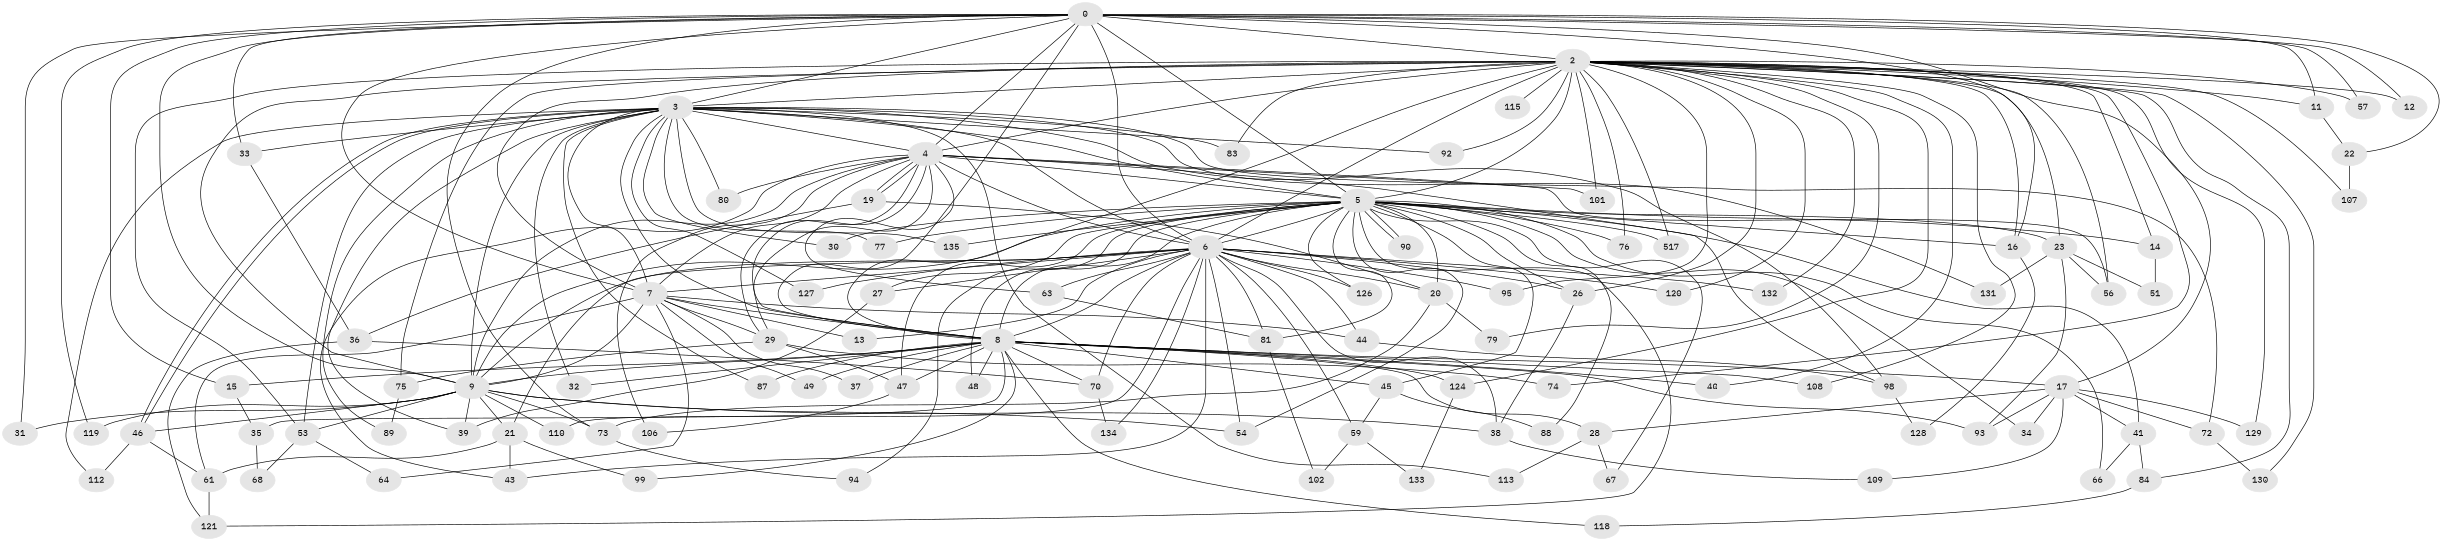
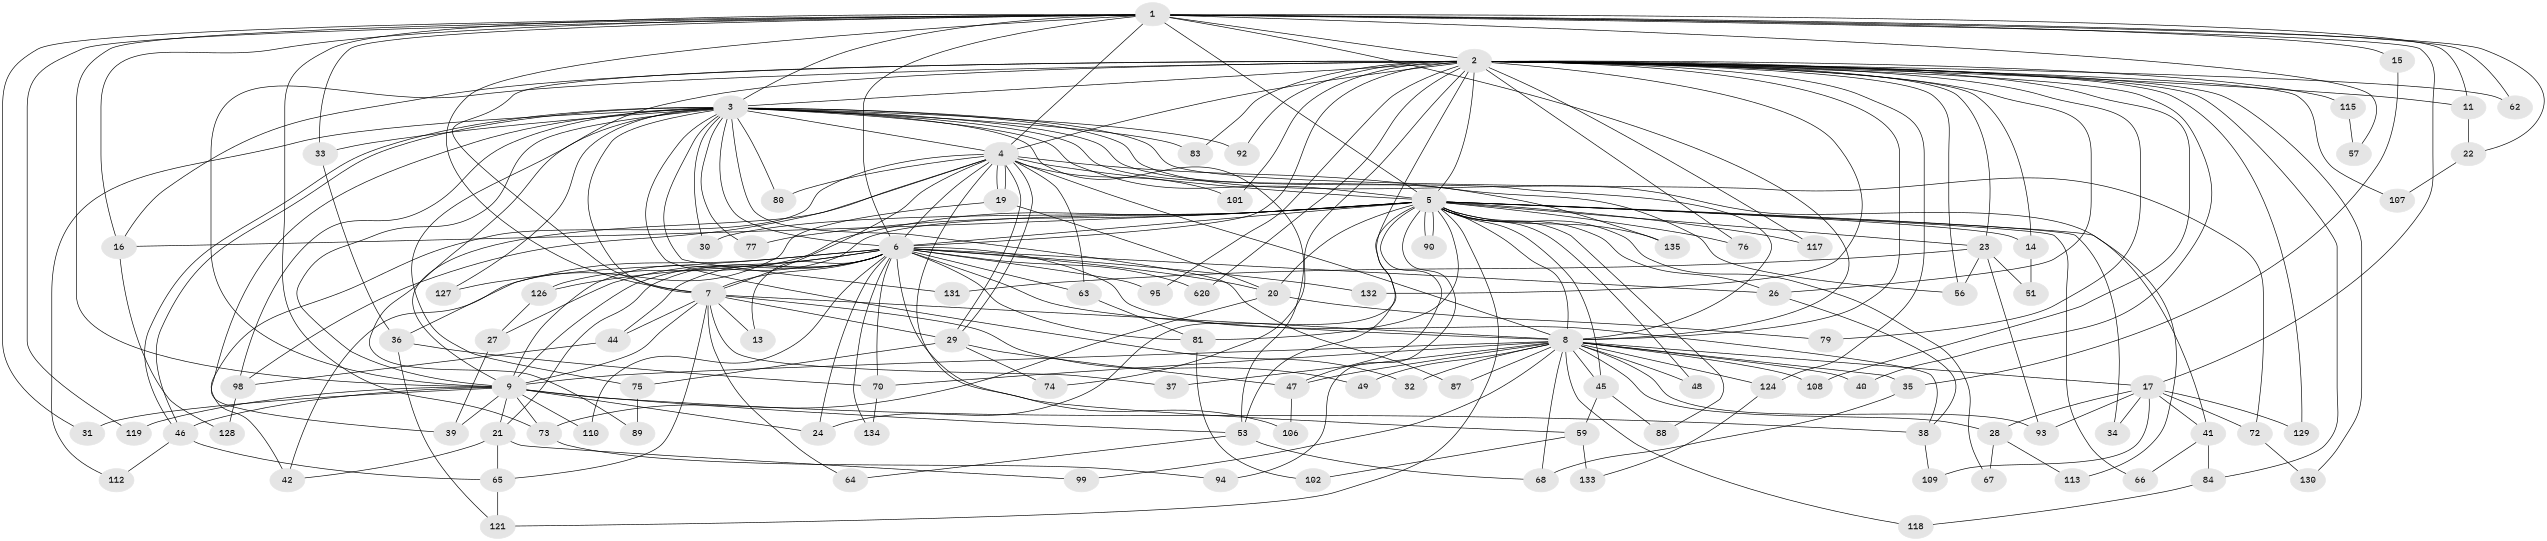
node "0": label "0" -> "1"
edge "2" -- "57": now "115" -- "57"
node "12": label "12" -> "62"
edge "5" -- "27": now "126" -- "27"
node "517": label "517" -> "117"
node "120": label "120" -> "620"
edge "8" -- "15": now "8" -- "68"
node "54": label "54" -> "24"
node "61": label "61" -> "65"
node "43": label "43" -> "42"
